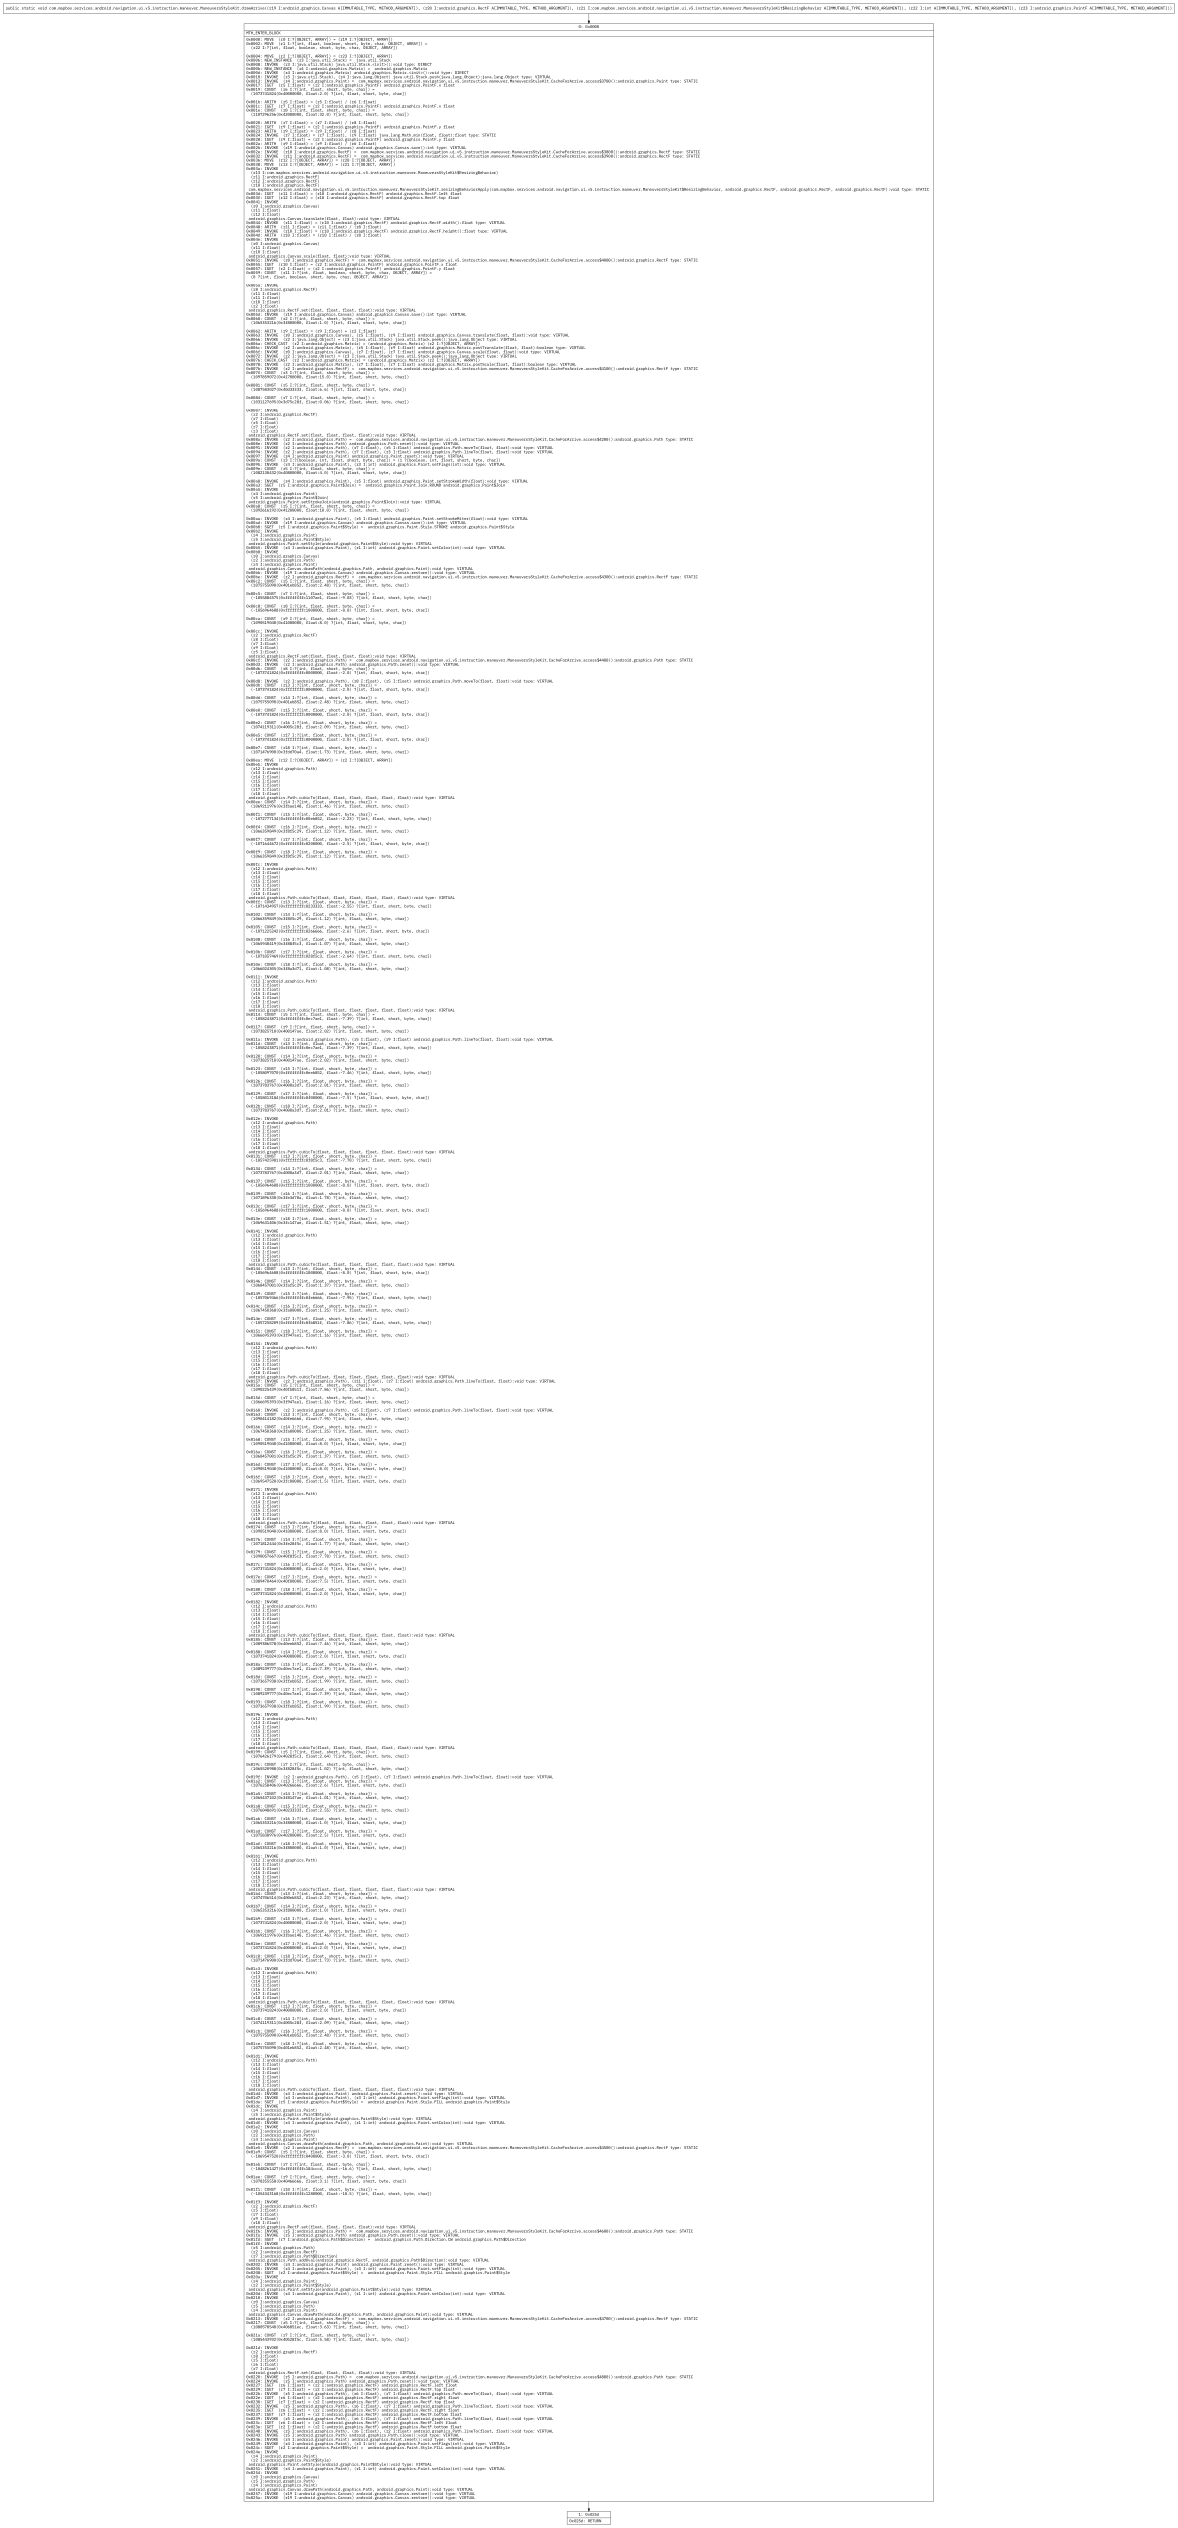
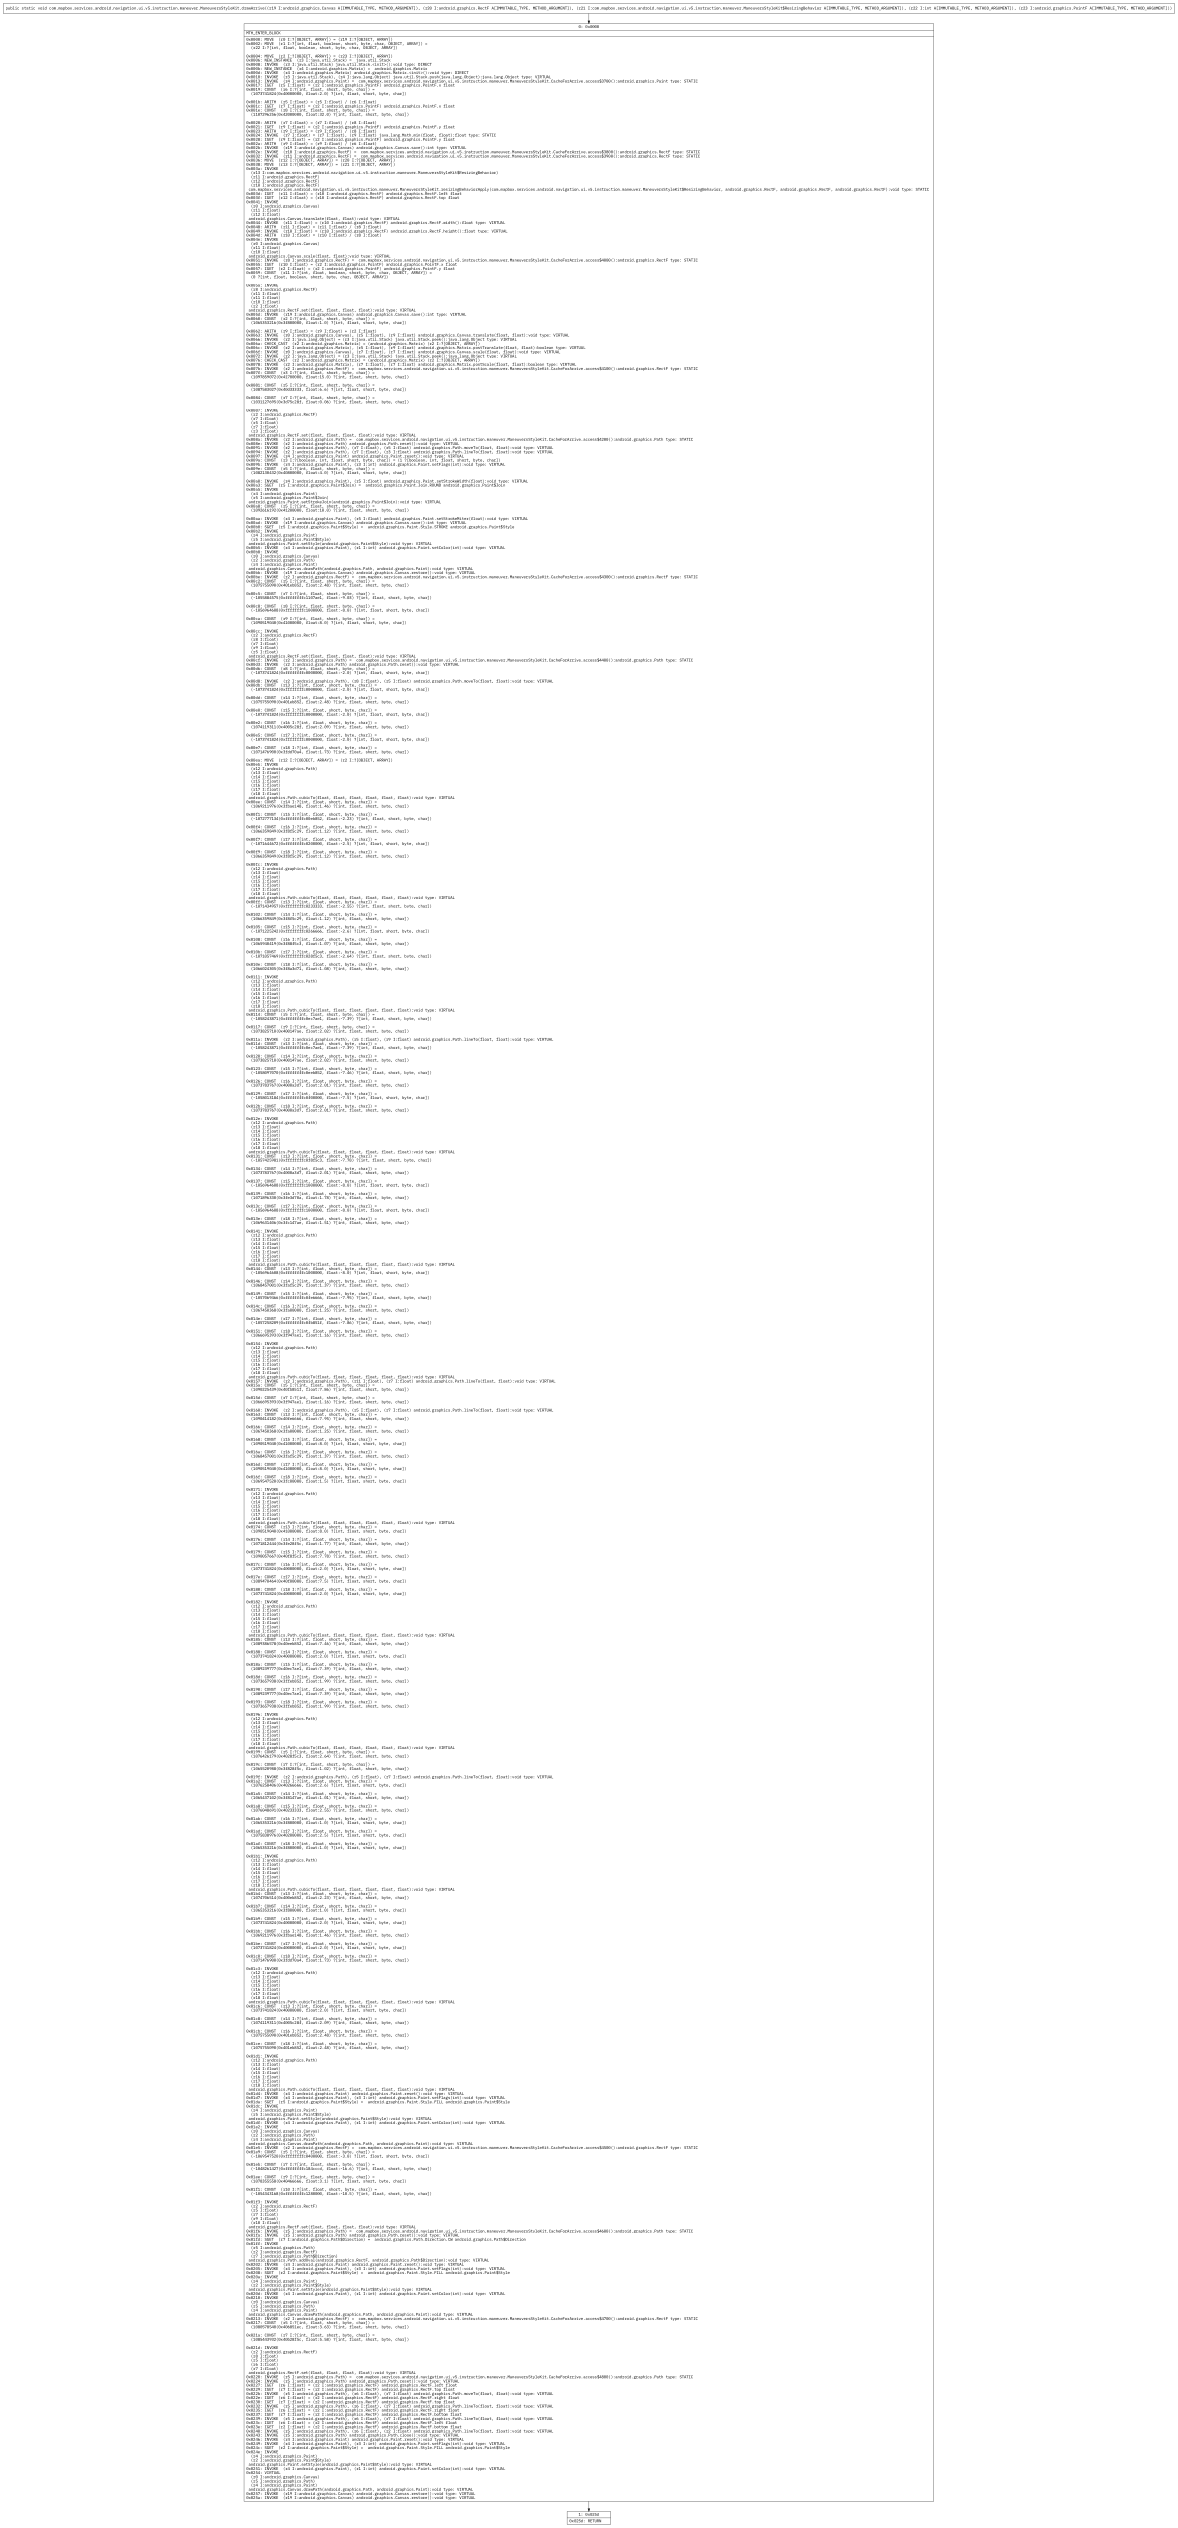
node "0: 0x0000": text "0x0254: INVOKE" -> "0x0254: VIRTUAL"
